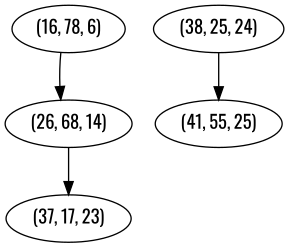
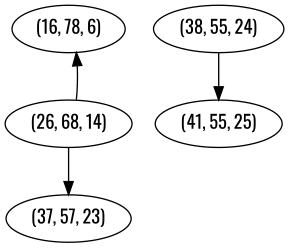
node "(38, 25, 24)": label "(38, 25, 24)" -> "(38, 55, 24)"
edge "(16, 78, 6)" -> "(26, 68, 14)": reversed
node "(37, 17, 23)": label "(37, 17, 23)" -> "(37, 57, 23)"
